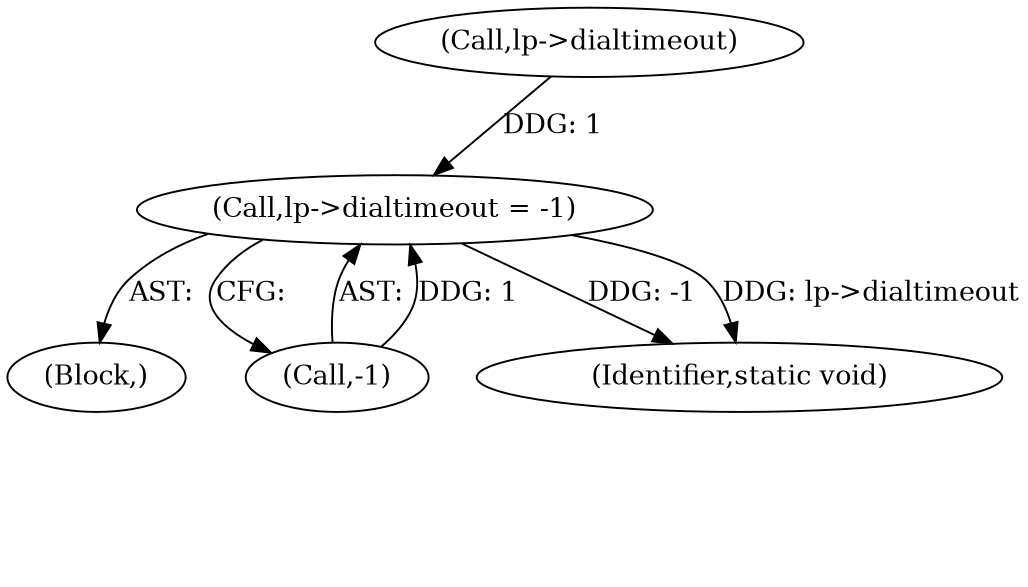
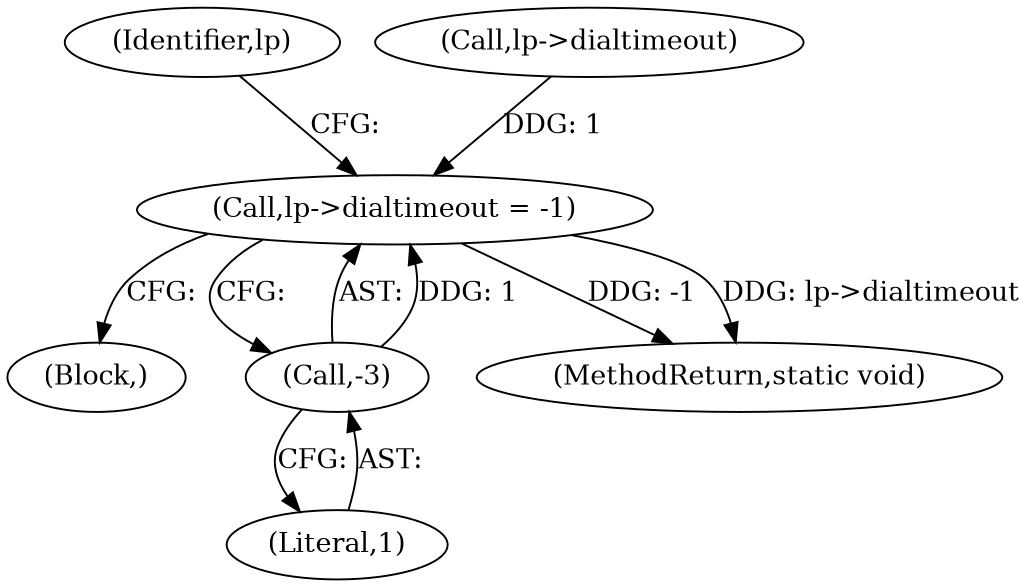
node "(Identifier,lp)": added
edge "(Call,lp->dialtimeout = -1)" -> "(Block,)": label "AST: " -> "CFG: "
node "(Call,-1)": label "(Call,-1)" -> "(Call,-3)"
node "(Identifier,static void)": label "(Identifier,static void)" -> "(MethodReturn,static void)"
node "(Literal,1)": added
